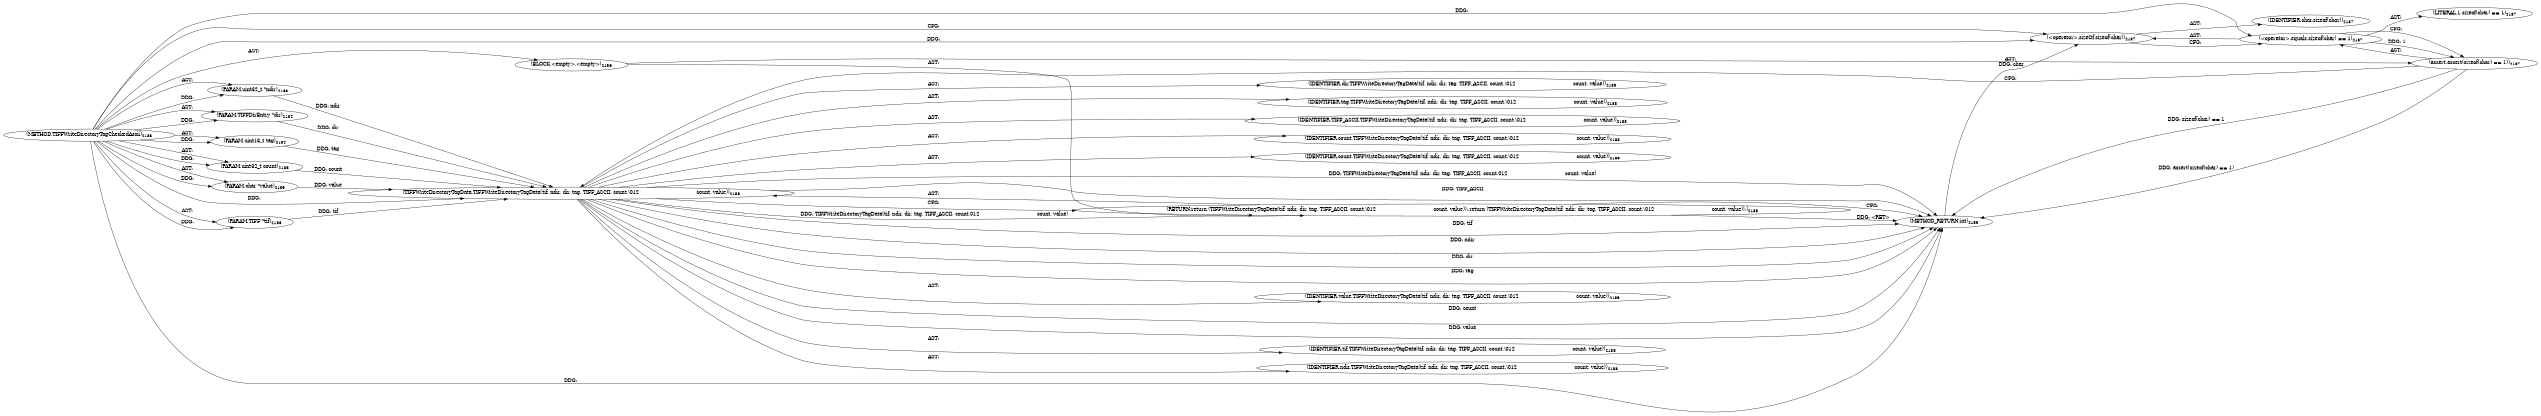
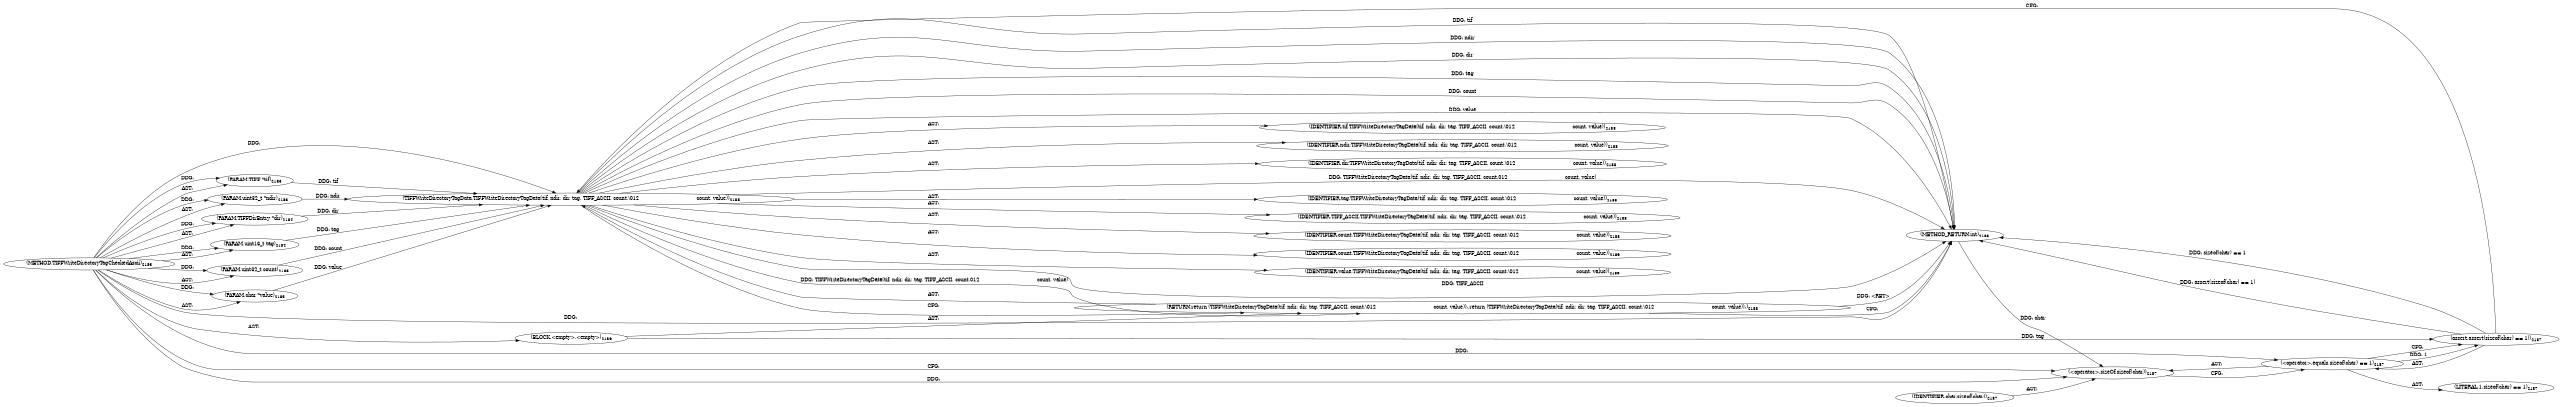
edge "(<operator>.sizeOf,sizeof(char))" -> "(IDENTIFIER,char,sizeof(char))": reversed
edge "(BLOCK,<empty>,<empty>)" -> "(assert,assert(sizeof(char) == 1))": label "AST: " -> "DDG: tag"
